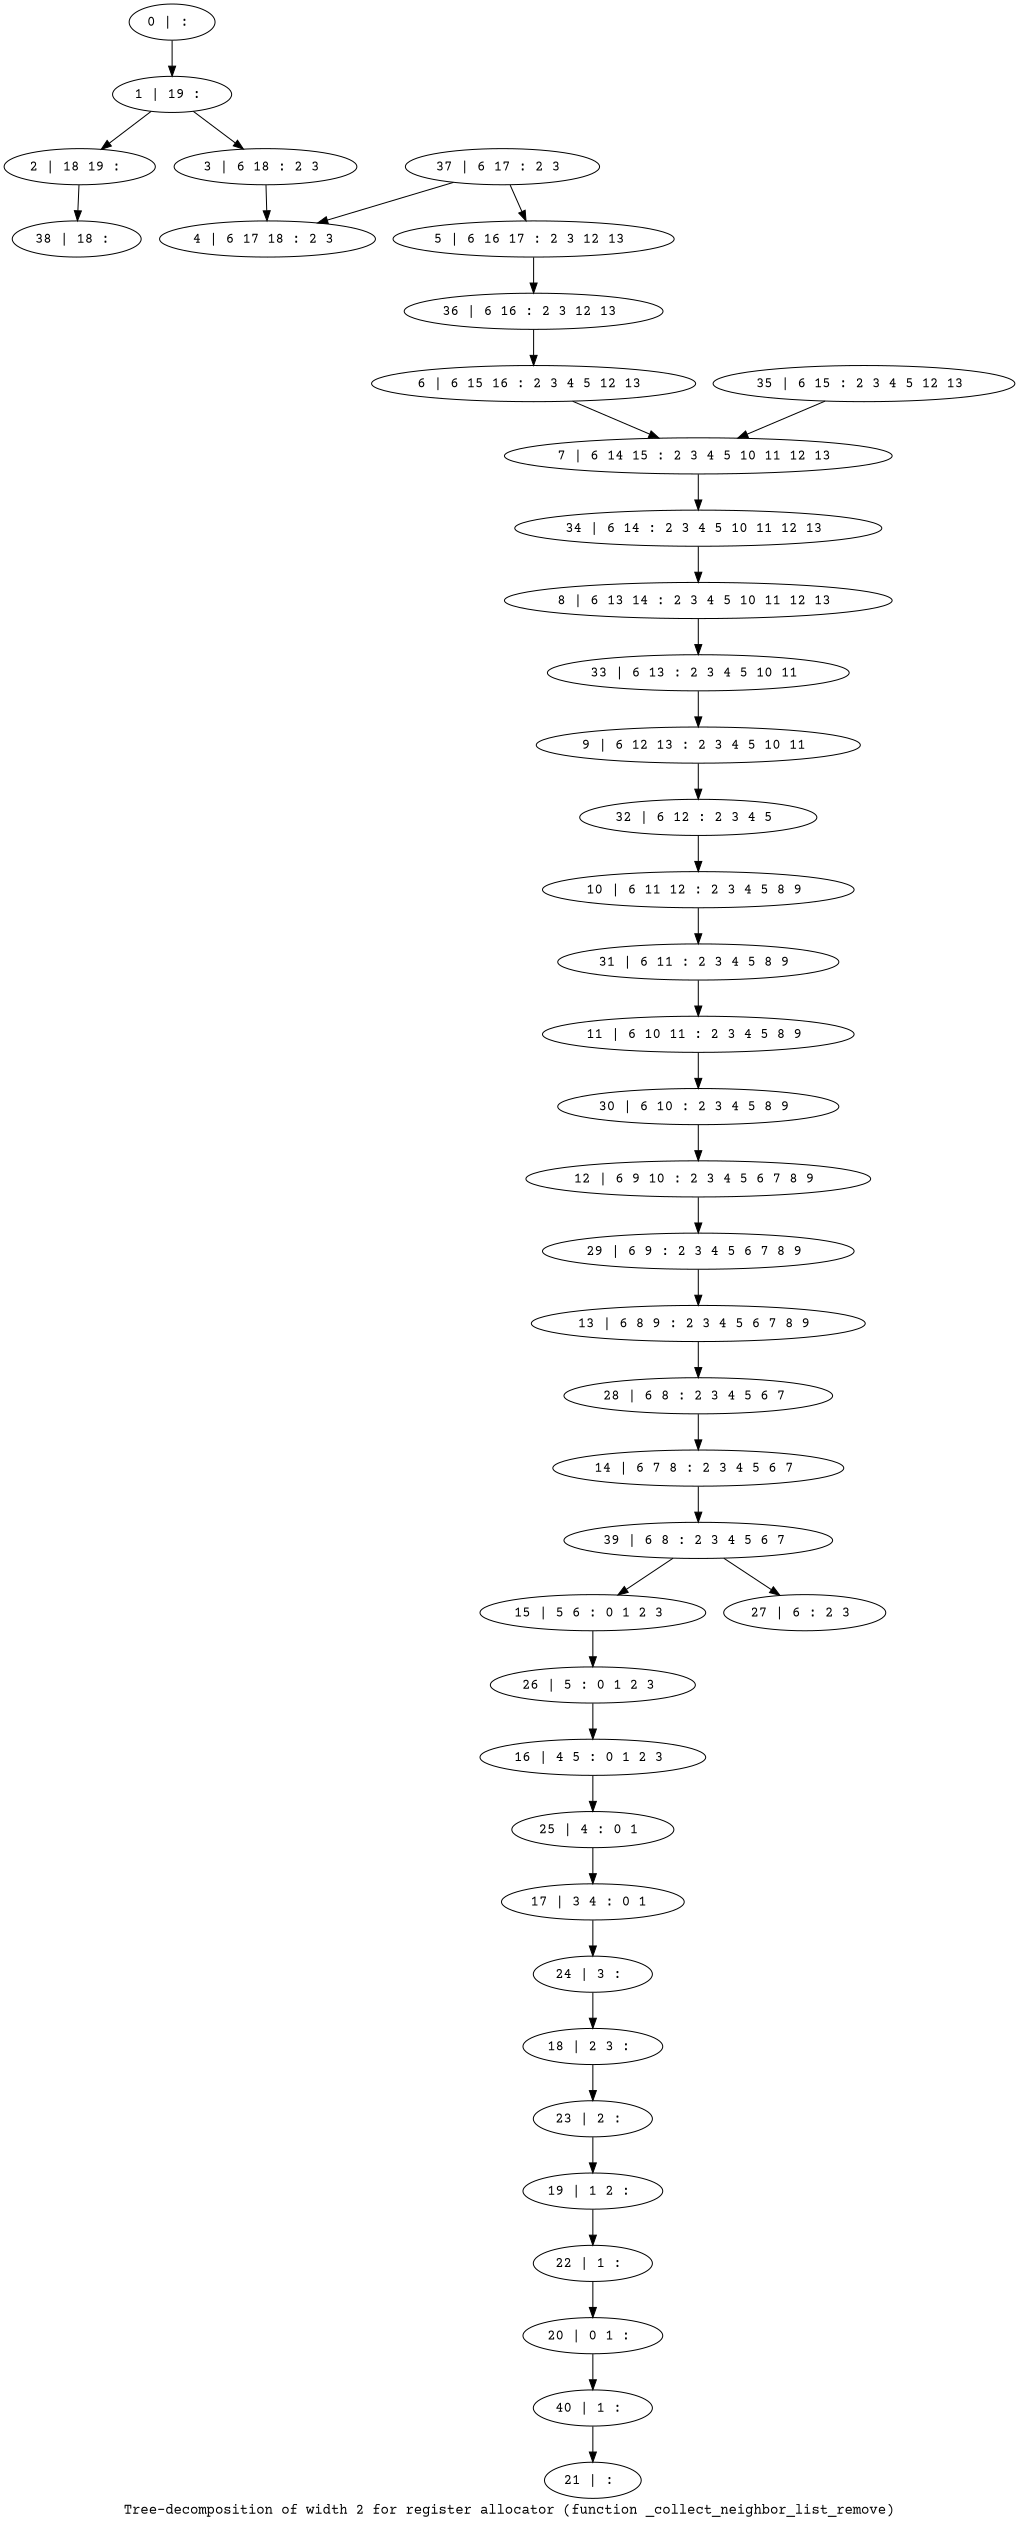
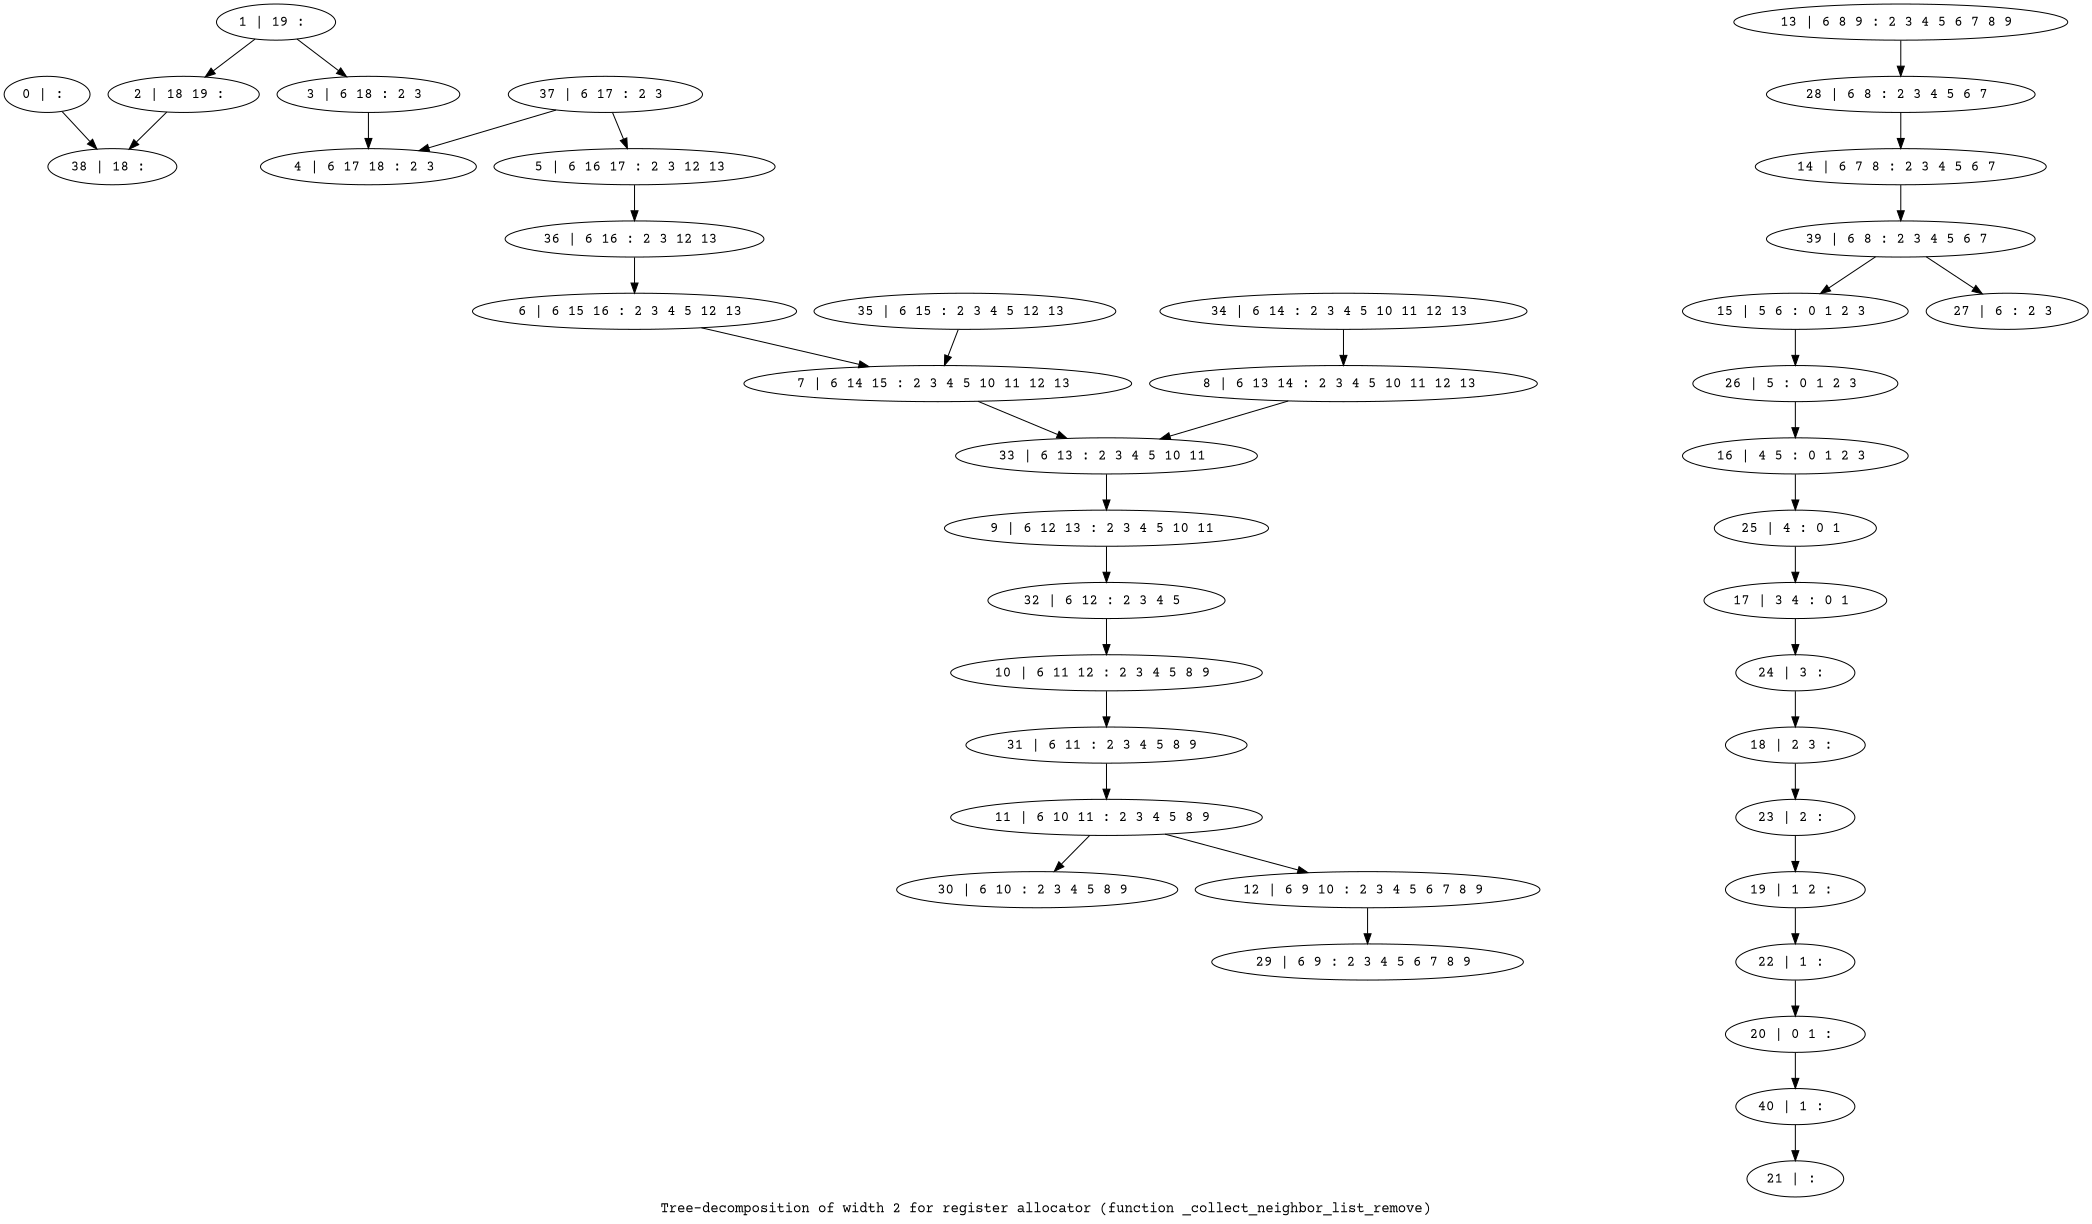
edge "0 | :" -> "1 | 19 :": now "0 | :" -> "38 | 18 :"
edge "7 | 6 14 15 : 2 3 4 5 10 11 12 13" -> "34 | 6 14 : 2 3 4 5 10 11 12 13": now "7 | 6 14 15 : 2 3 4 5 10 11 12 13" -> "33 | 6 13 : 2 3 4 5 10 11"
edge "30 | 6 10 : 2 3 4 5 8 9" -> "12 | 6 9 10 : 2 3 4 5 6 7 8 9": now "11 | 6 10 11 : 2 3 4 5 8 9" -> "12 | 6 9 10 : 2 3 4 5 6 7 8 9"
edge "29 | 6 9 : 2 3 4 5 6 7 8 9" -> "13 | 6 8 9 : 2 3 4 5 6 7 8 9": removed
